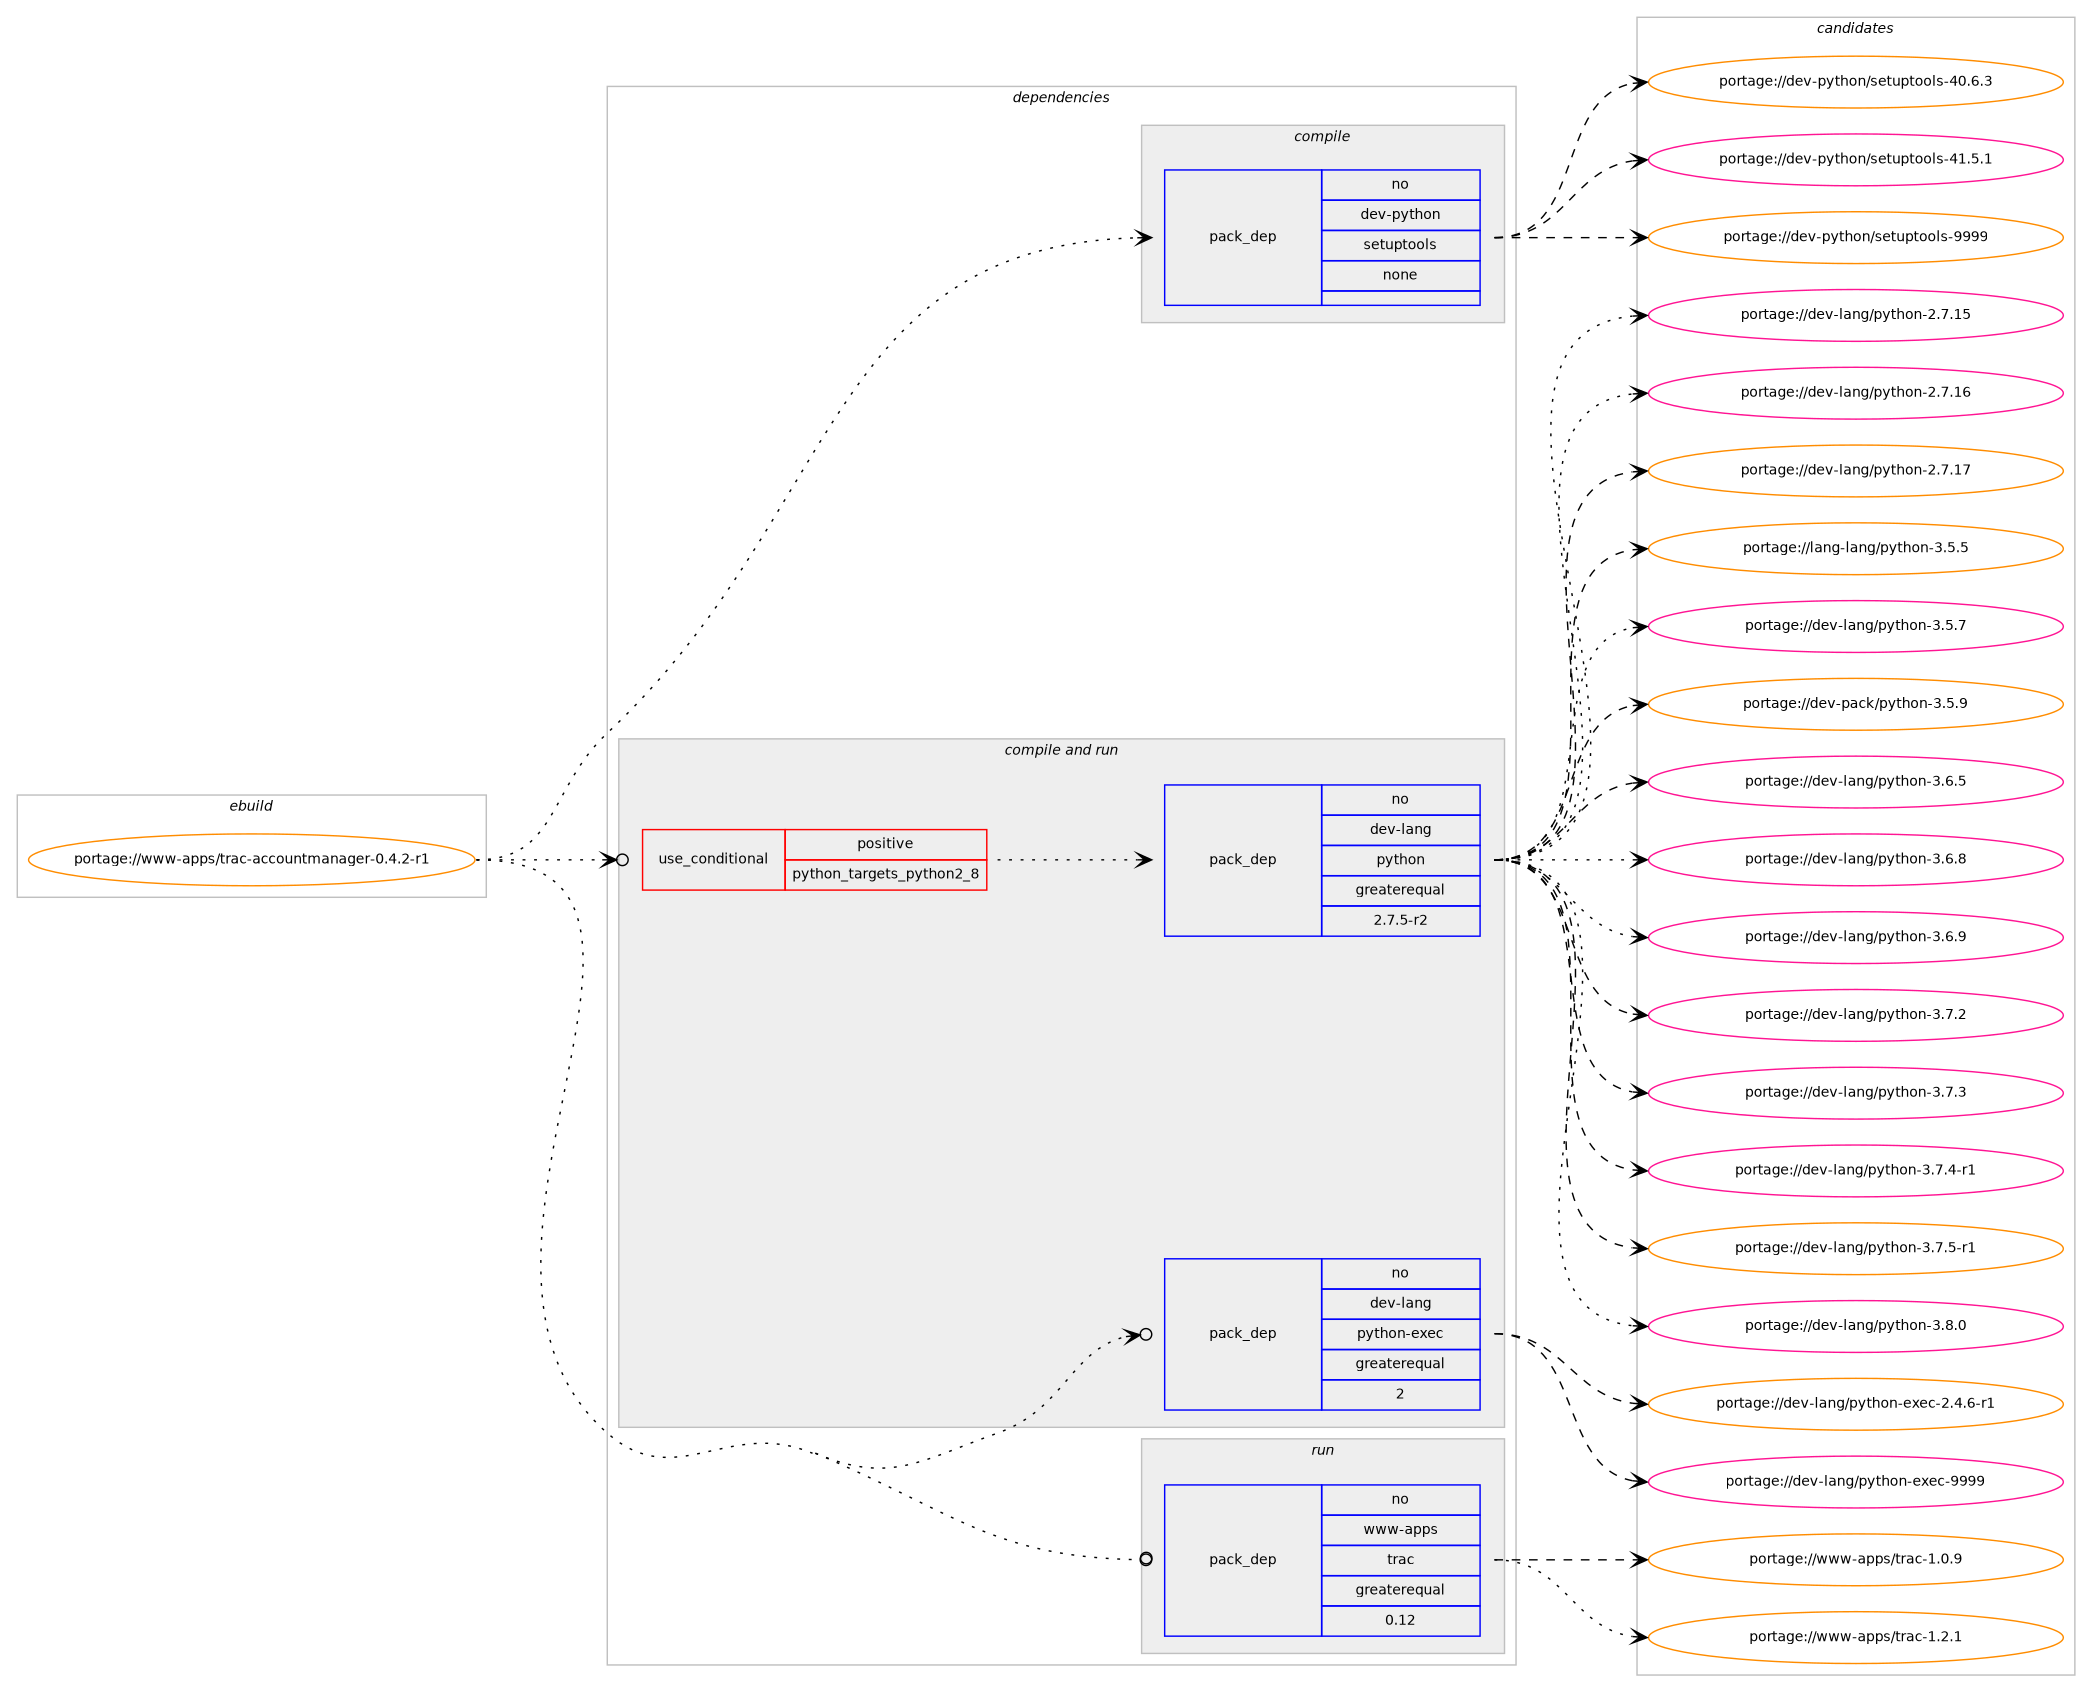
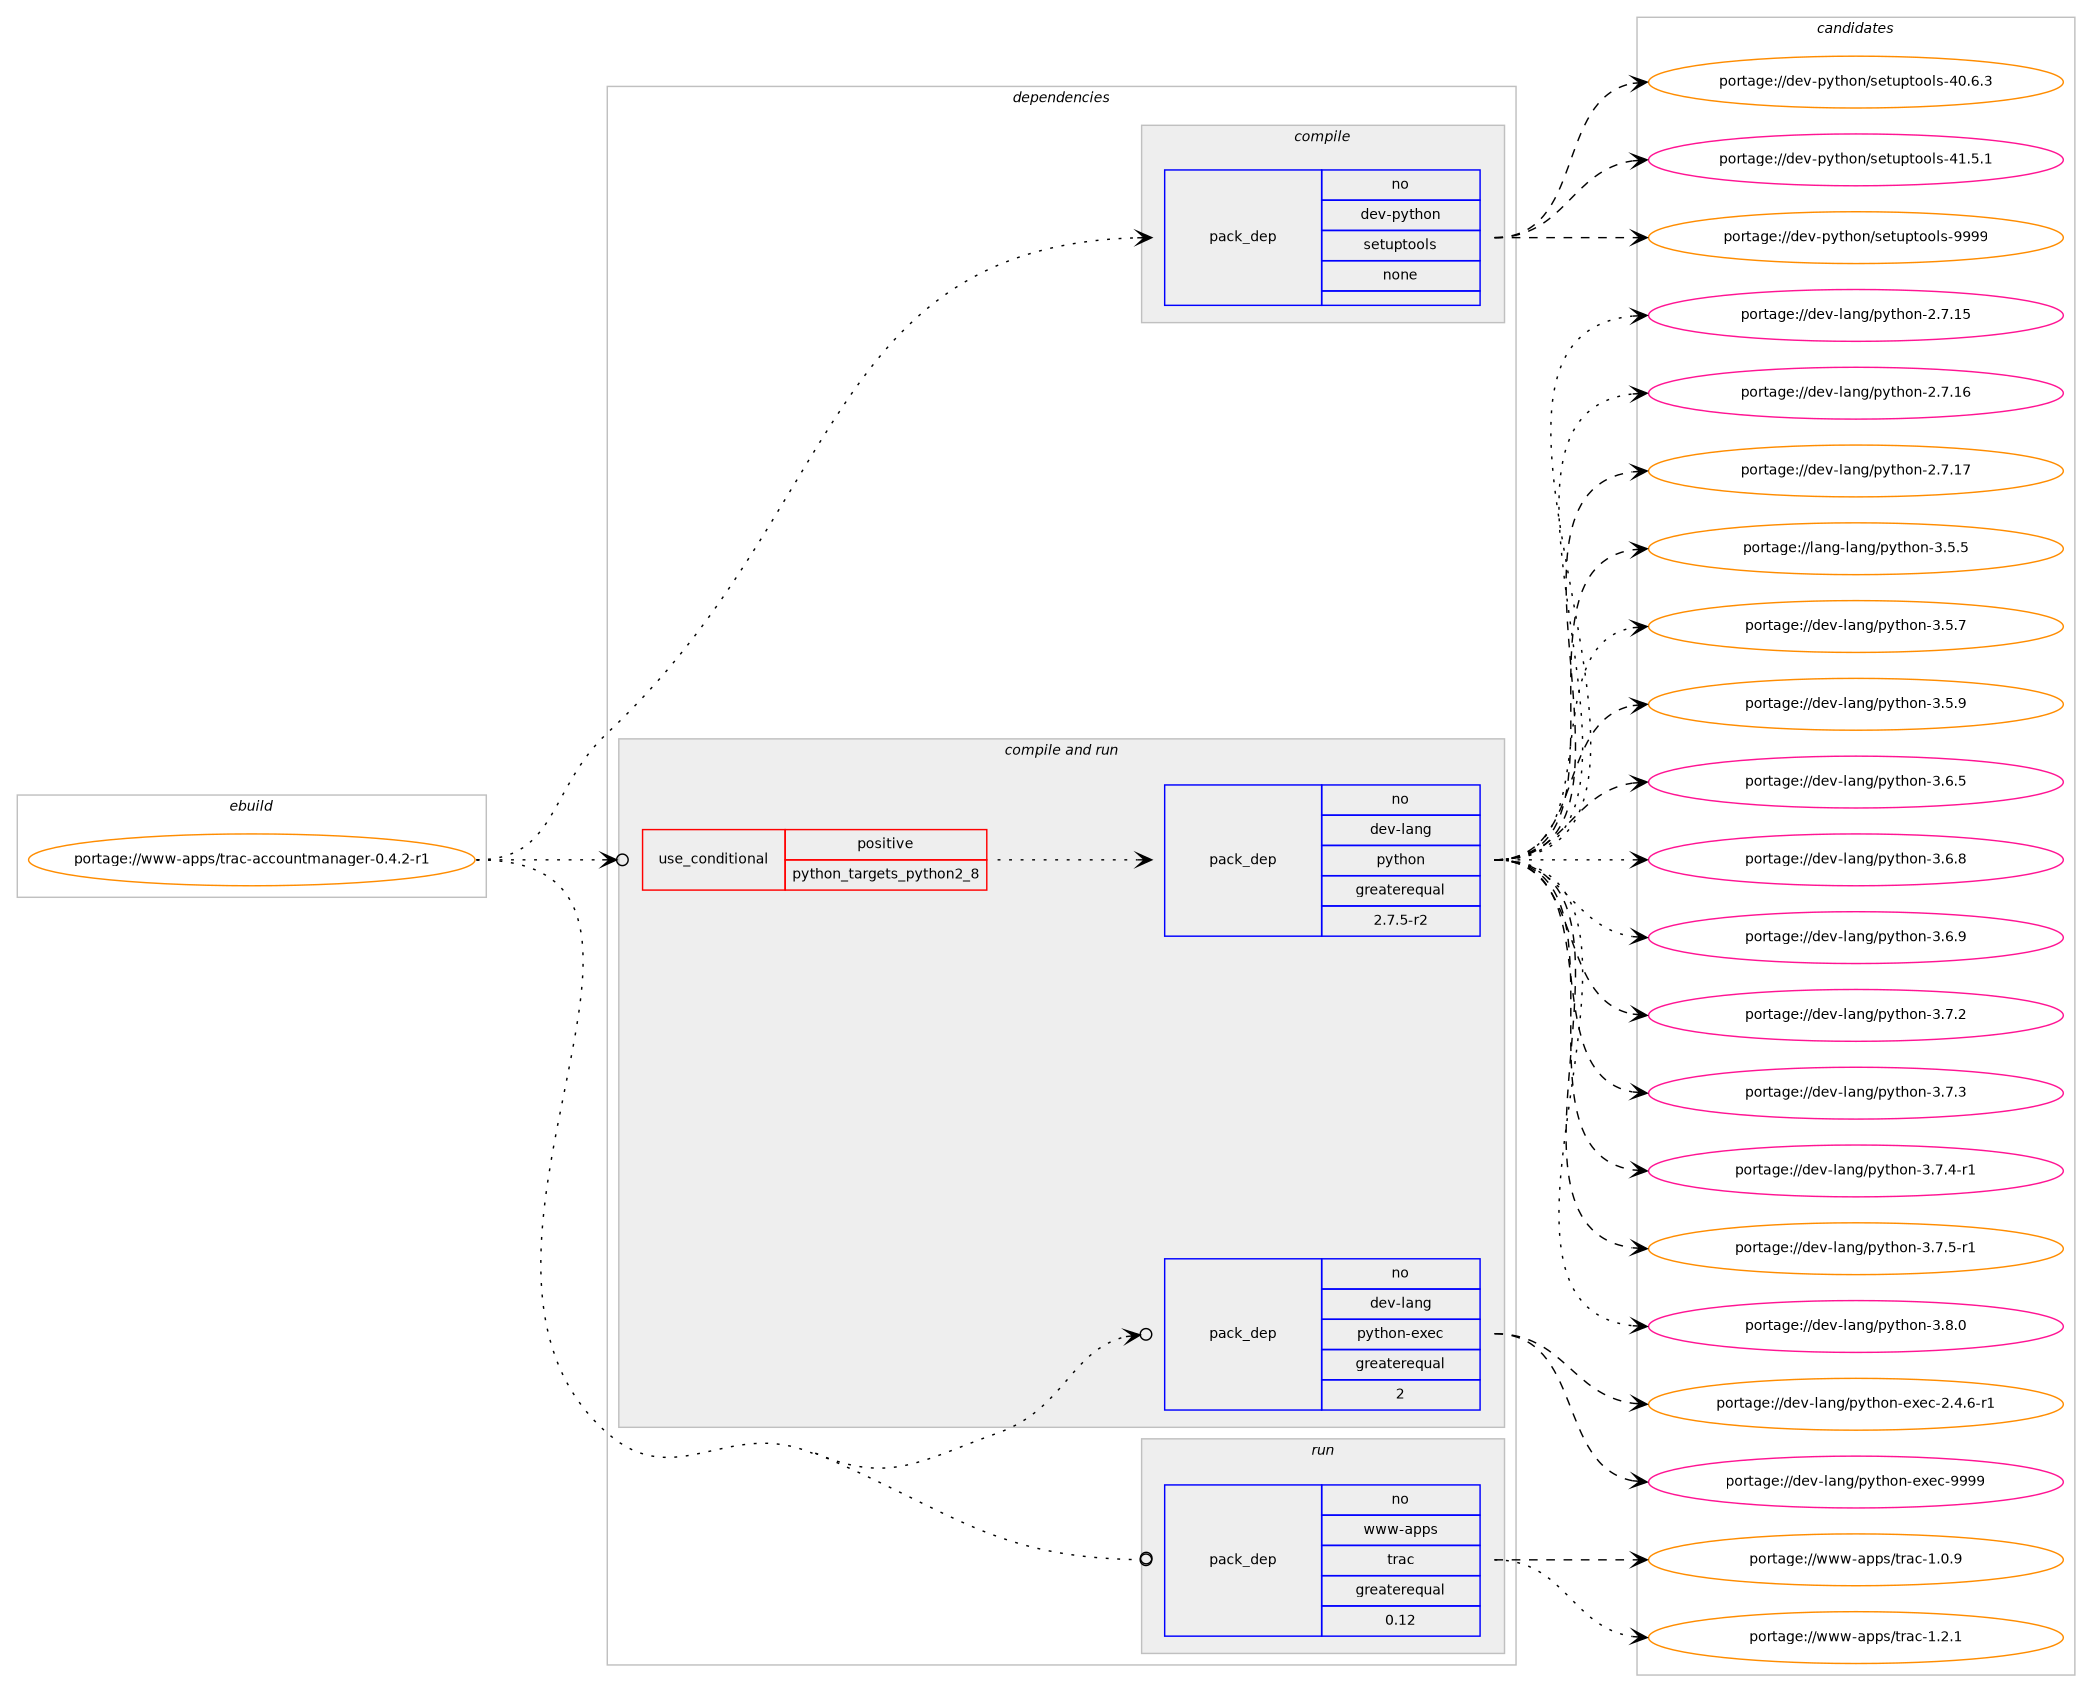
node "portage://dev-lang/python-3.5.7": color deeppink -> darkorange
node "portage://dev-pack/python-3.5.9": label "portage://dev-pack/python-3.5.9" -> "portage://dev-lang/python-3.5.9"
